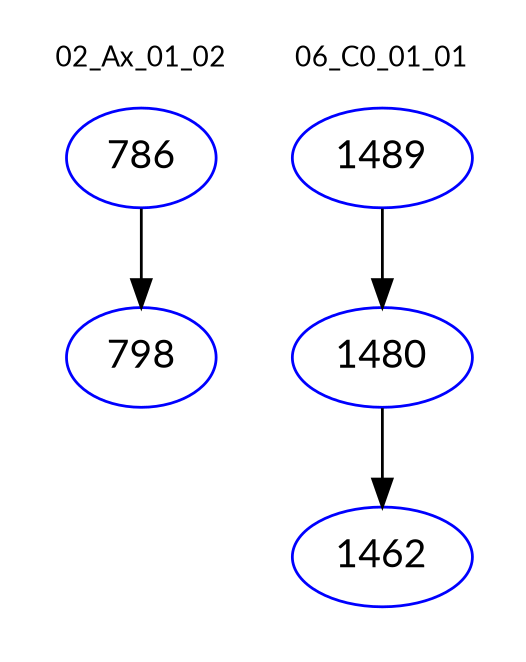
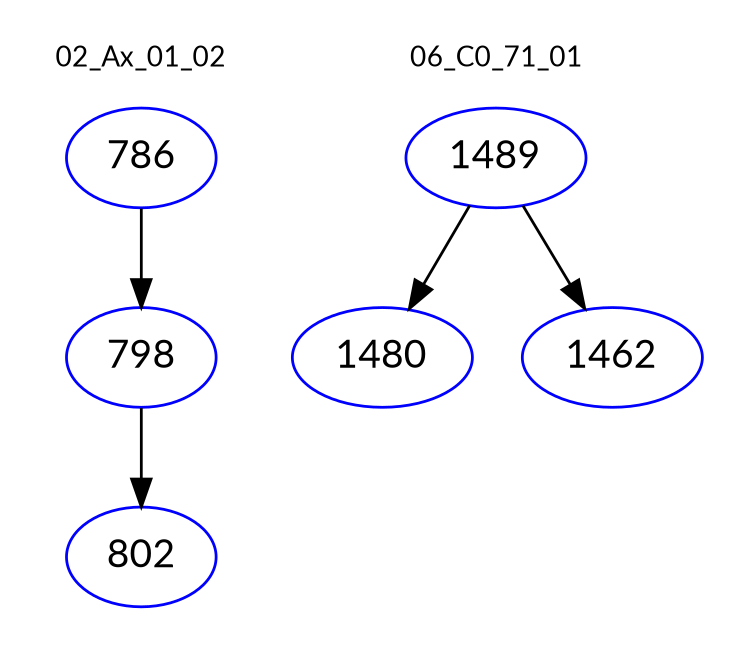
cluster "06_C0_01_01": label "06_C0_01_01" -> "06_C0_71_01"
edge "1480" -> "1462": now "1489" -> "1462"
node "802": added
